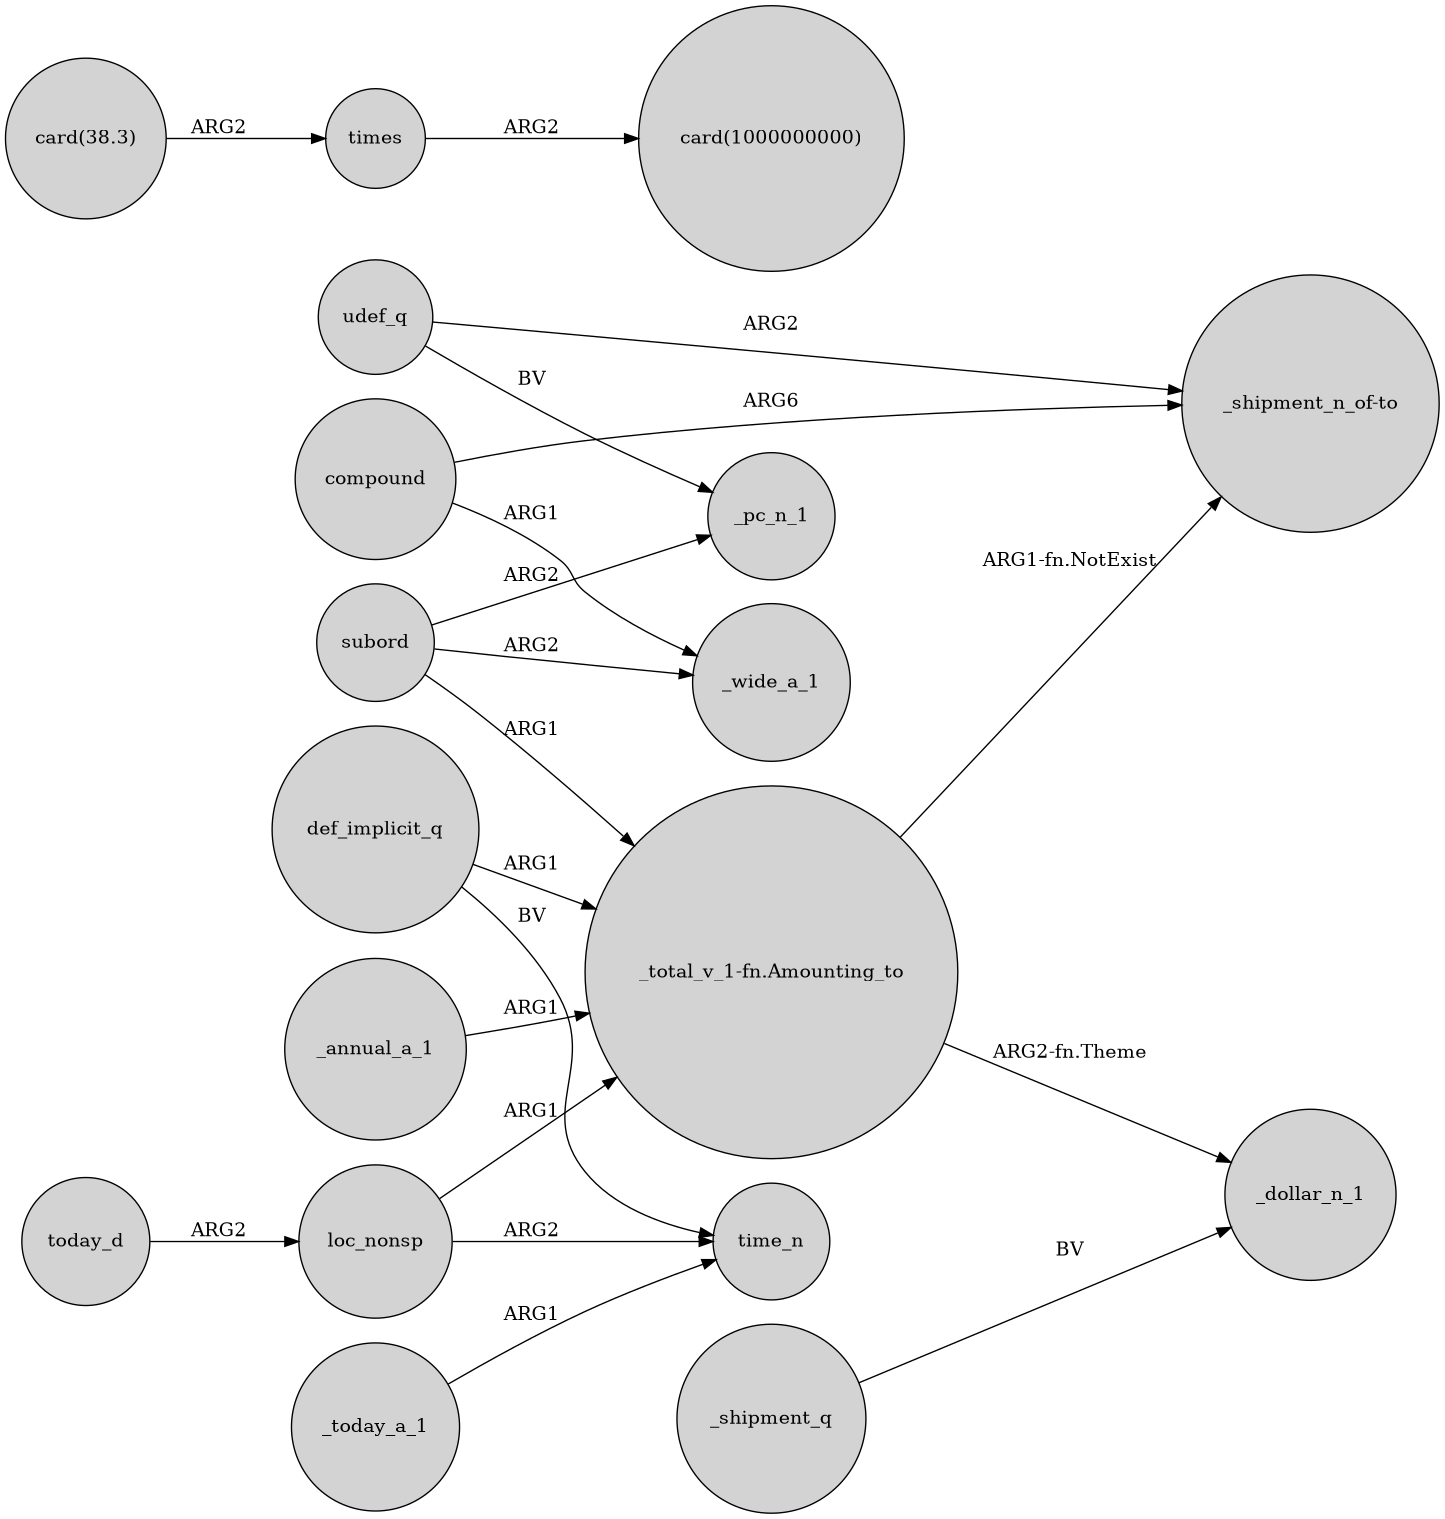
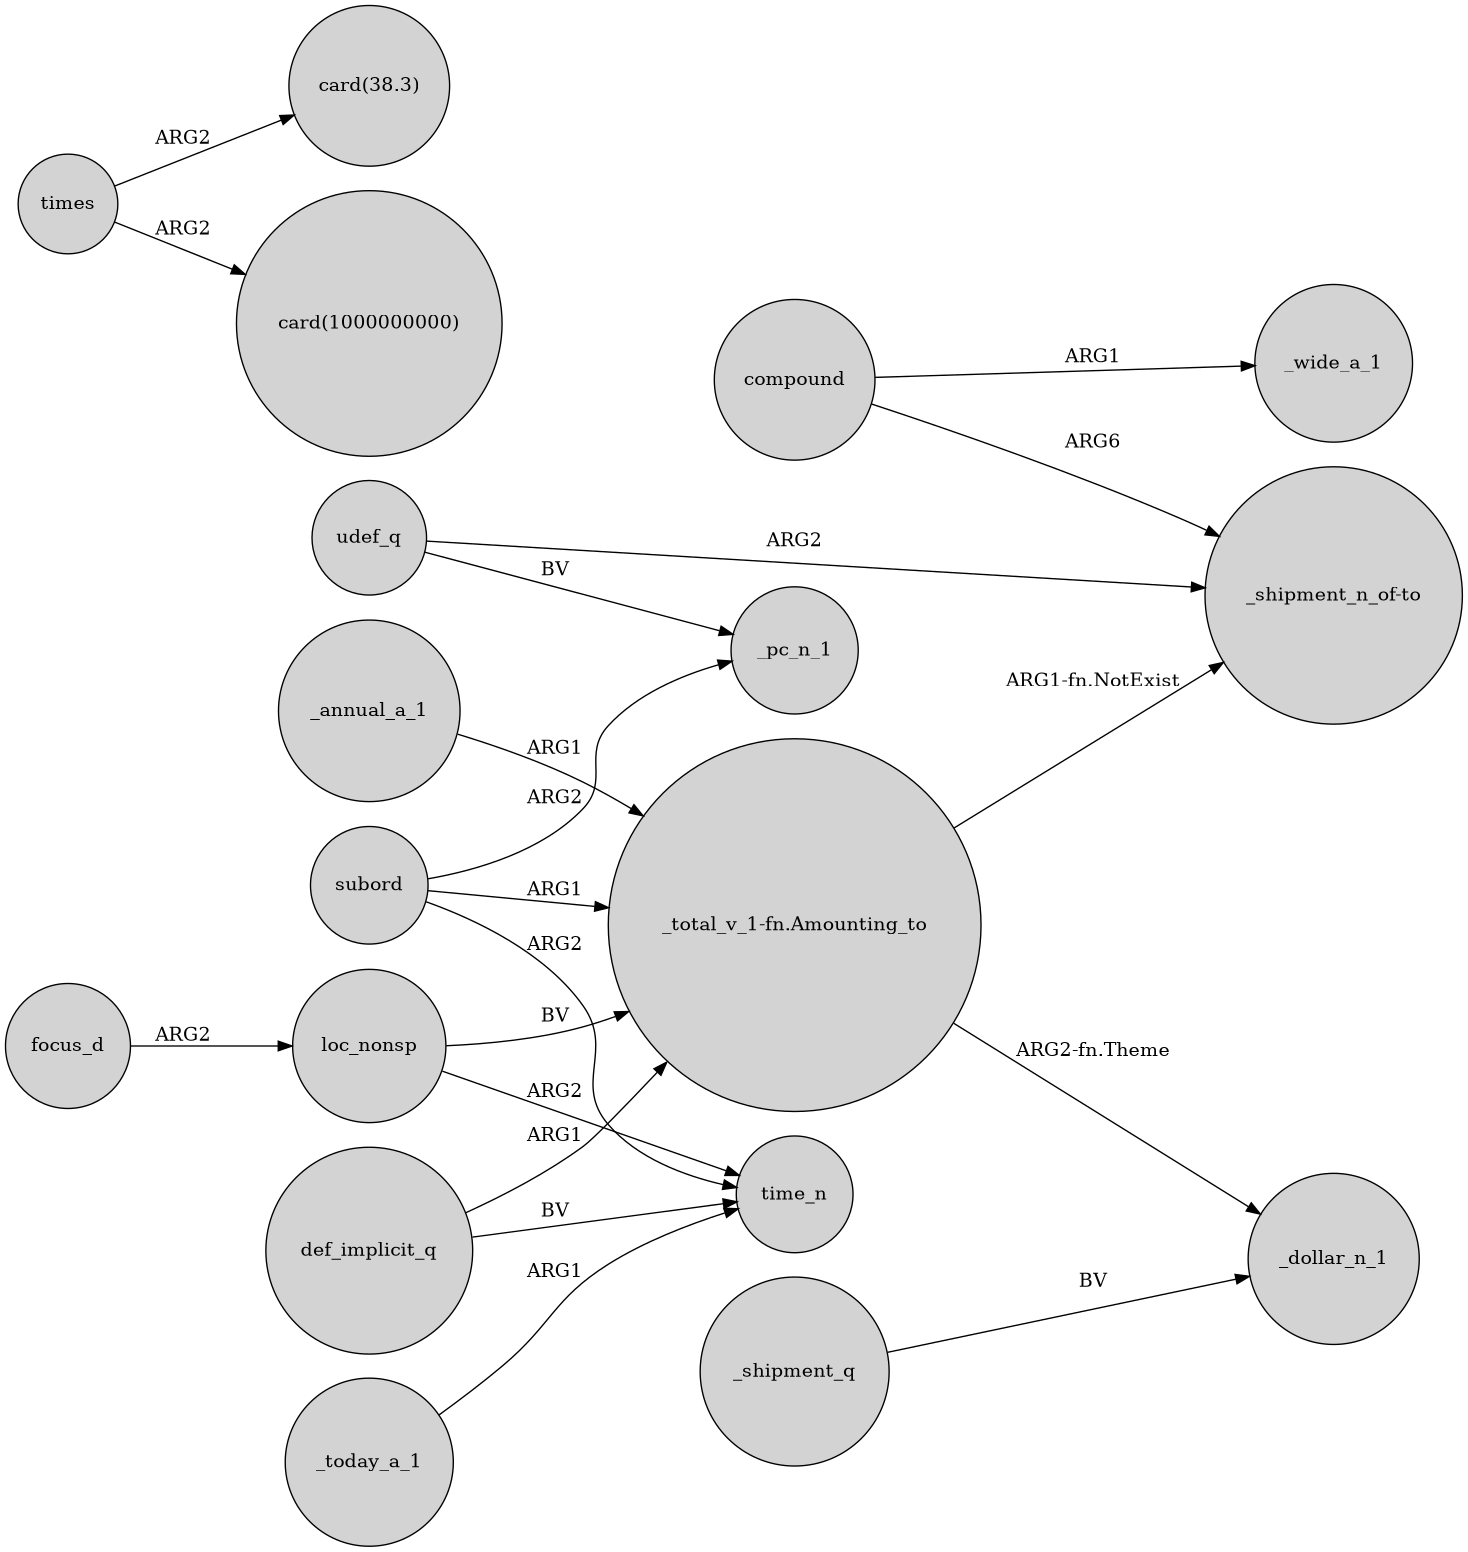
edge "card(38.3)" -> "times": reversed
edge "subord" -> "_wide_a_1": now "subord" -> "time_n"
edge "loc_nonsp" -> "_total_v_1-fn.Amounting_to": label "ARG1" -> "BV"
node "today_d": label "today_d" -> "focus_d"
